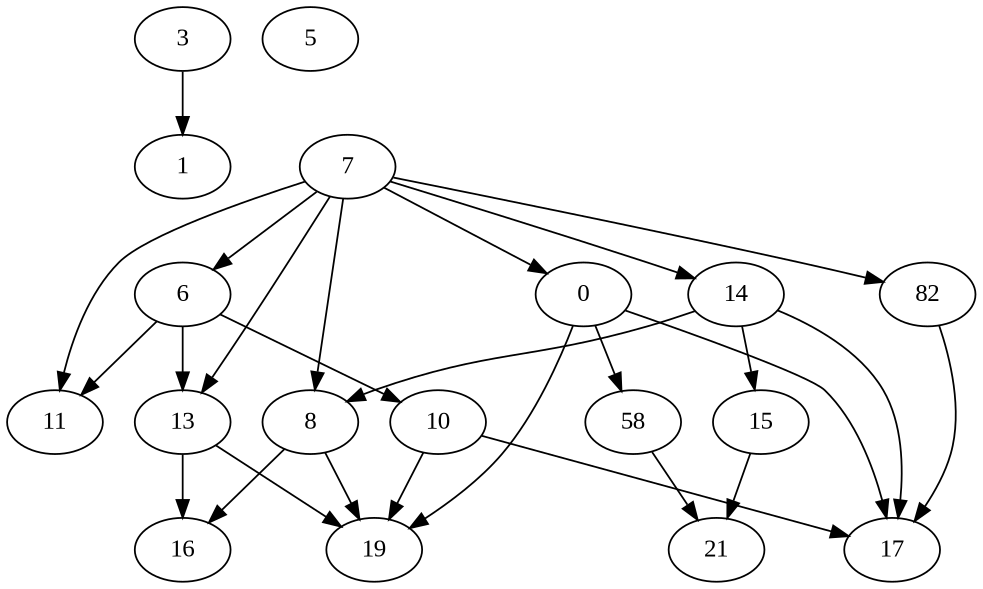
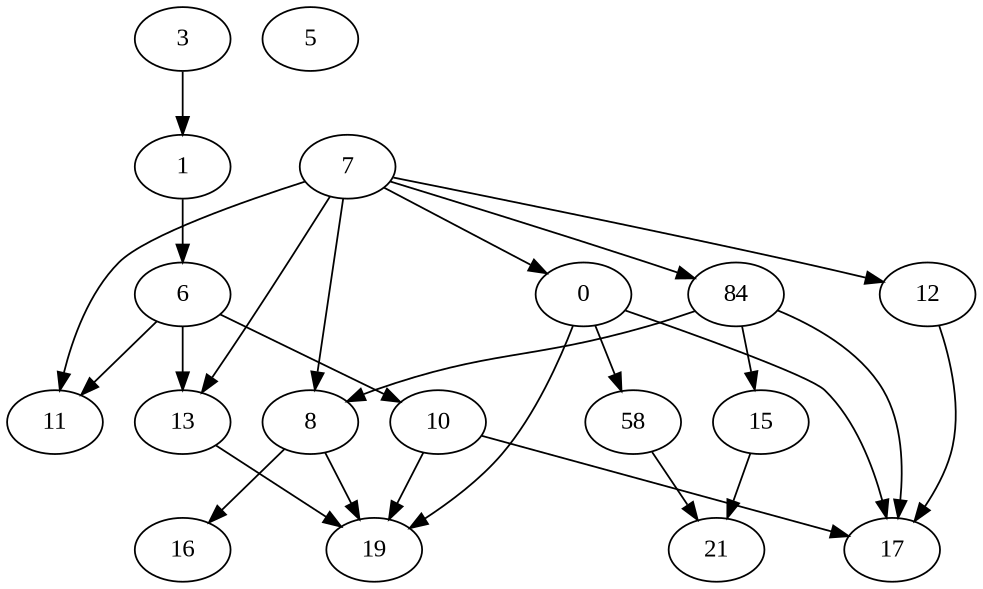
edge "7" -> "6": now "1" -> "6"
node "14": label "14" -> "84"
node "82": label "82" -> "12"
edge "13" -> "16": removed
